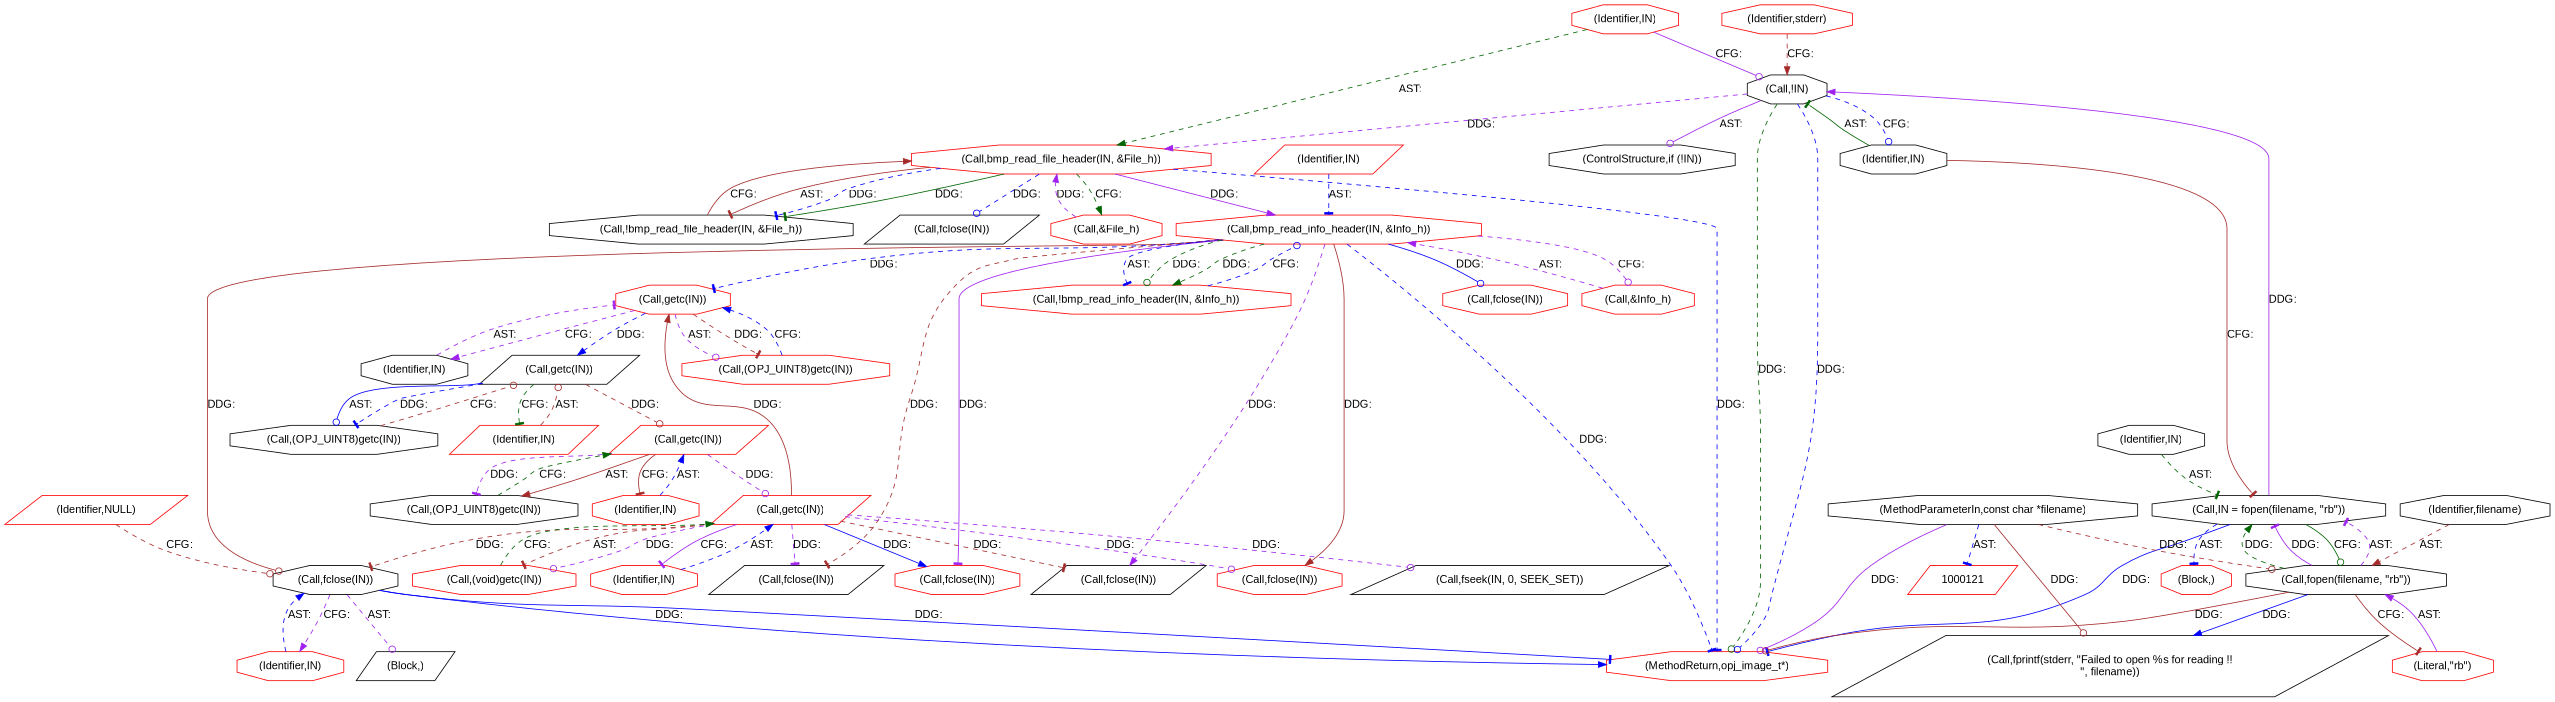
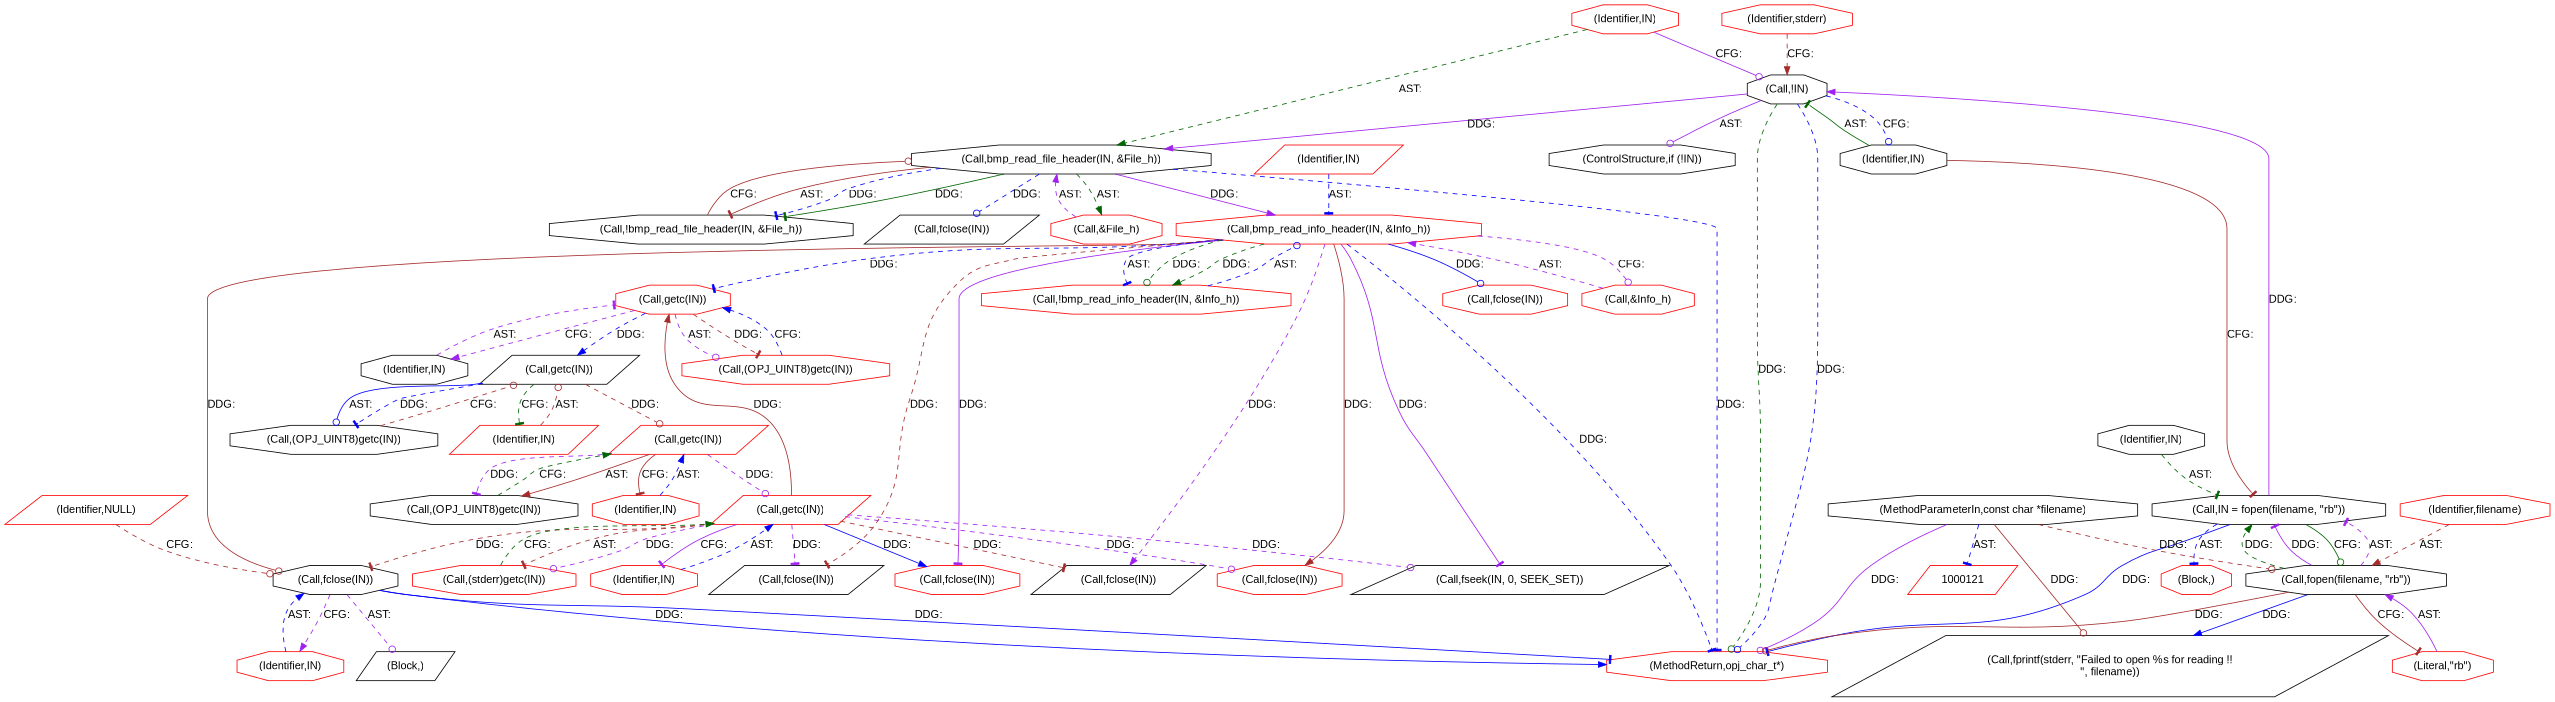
edge "(Call,!IN)" -> "(Call,bmp_read_file_header(IN, &File_h))": style dashed -> solid
node "(Call,bmp_read_file_header(IN, &File_h))": color red -> black
edge "(Call,!bmp_read_file_header(IN, &File_h))" -> "(Call,bmp_read_file_header(IN, &File_h))": arrowhead normal -> odot
edge "(Call,&File_h)" -> "(Call,bmp_read_file_header(IN, &File_h))": label "DDG: " -> "AST: "
edge "(Call,bmp_read_file_header(IN, &File_h))" -> "(Call,&File_h)": label "CFG: " -> "AST: "
edge "(Call,!bmp_read_info_header(IN, &Info_h))" -> "(Call,bmp_read_info_header(IN, &Info_h))": label "CFG: " -> "AST: "
edge "(Call,bmp_read_info_header(IN, &Info_h))" -> "(Call,fseek(IN, 0, SEEK_SET))": added, label "DDG:"
node "(Identifier,filename)": color black -> red
node "(Call,(void)getc(IN))": label "(Call,(void)getc(IN))" -> "(Call,(stderr)getc(IN))"
node "(MethodReturn,opj_image_t*)": label "(MethodReturn,opj_image_t*)" -> "(MethodReturn,opj_char_t*)"
